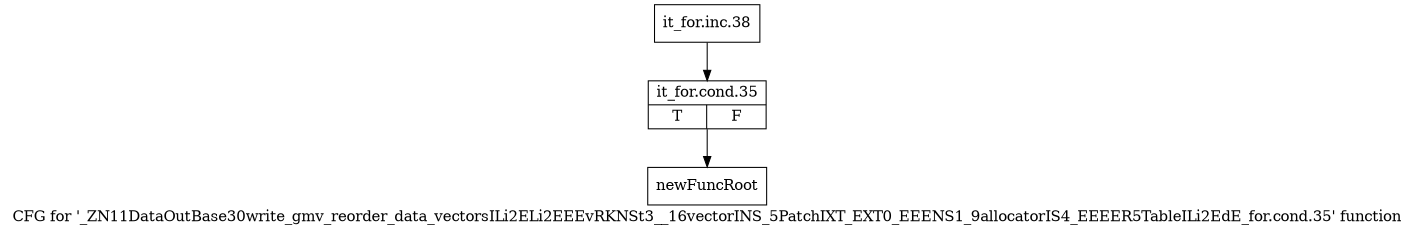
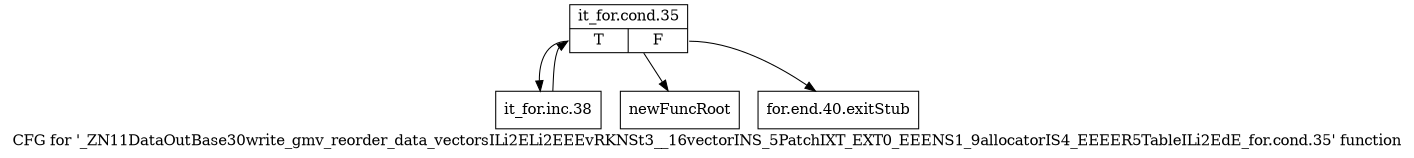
edge "it_for.cond.35" -> "it_for.inc.38": added
node "for.end.40.exitStub": added
